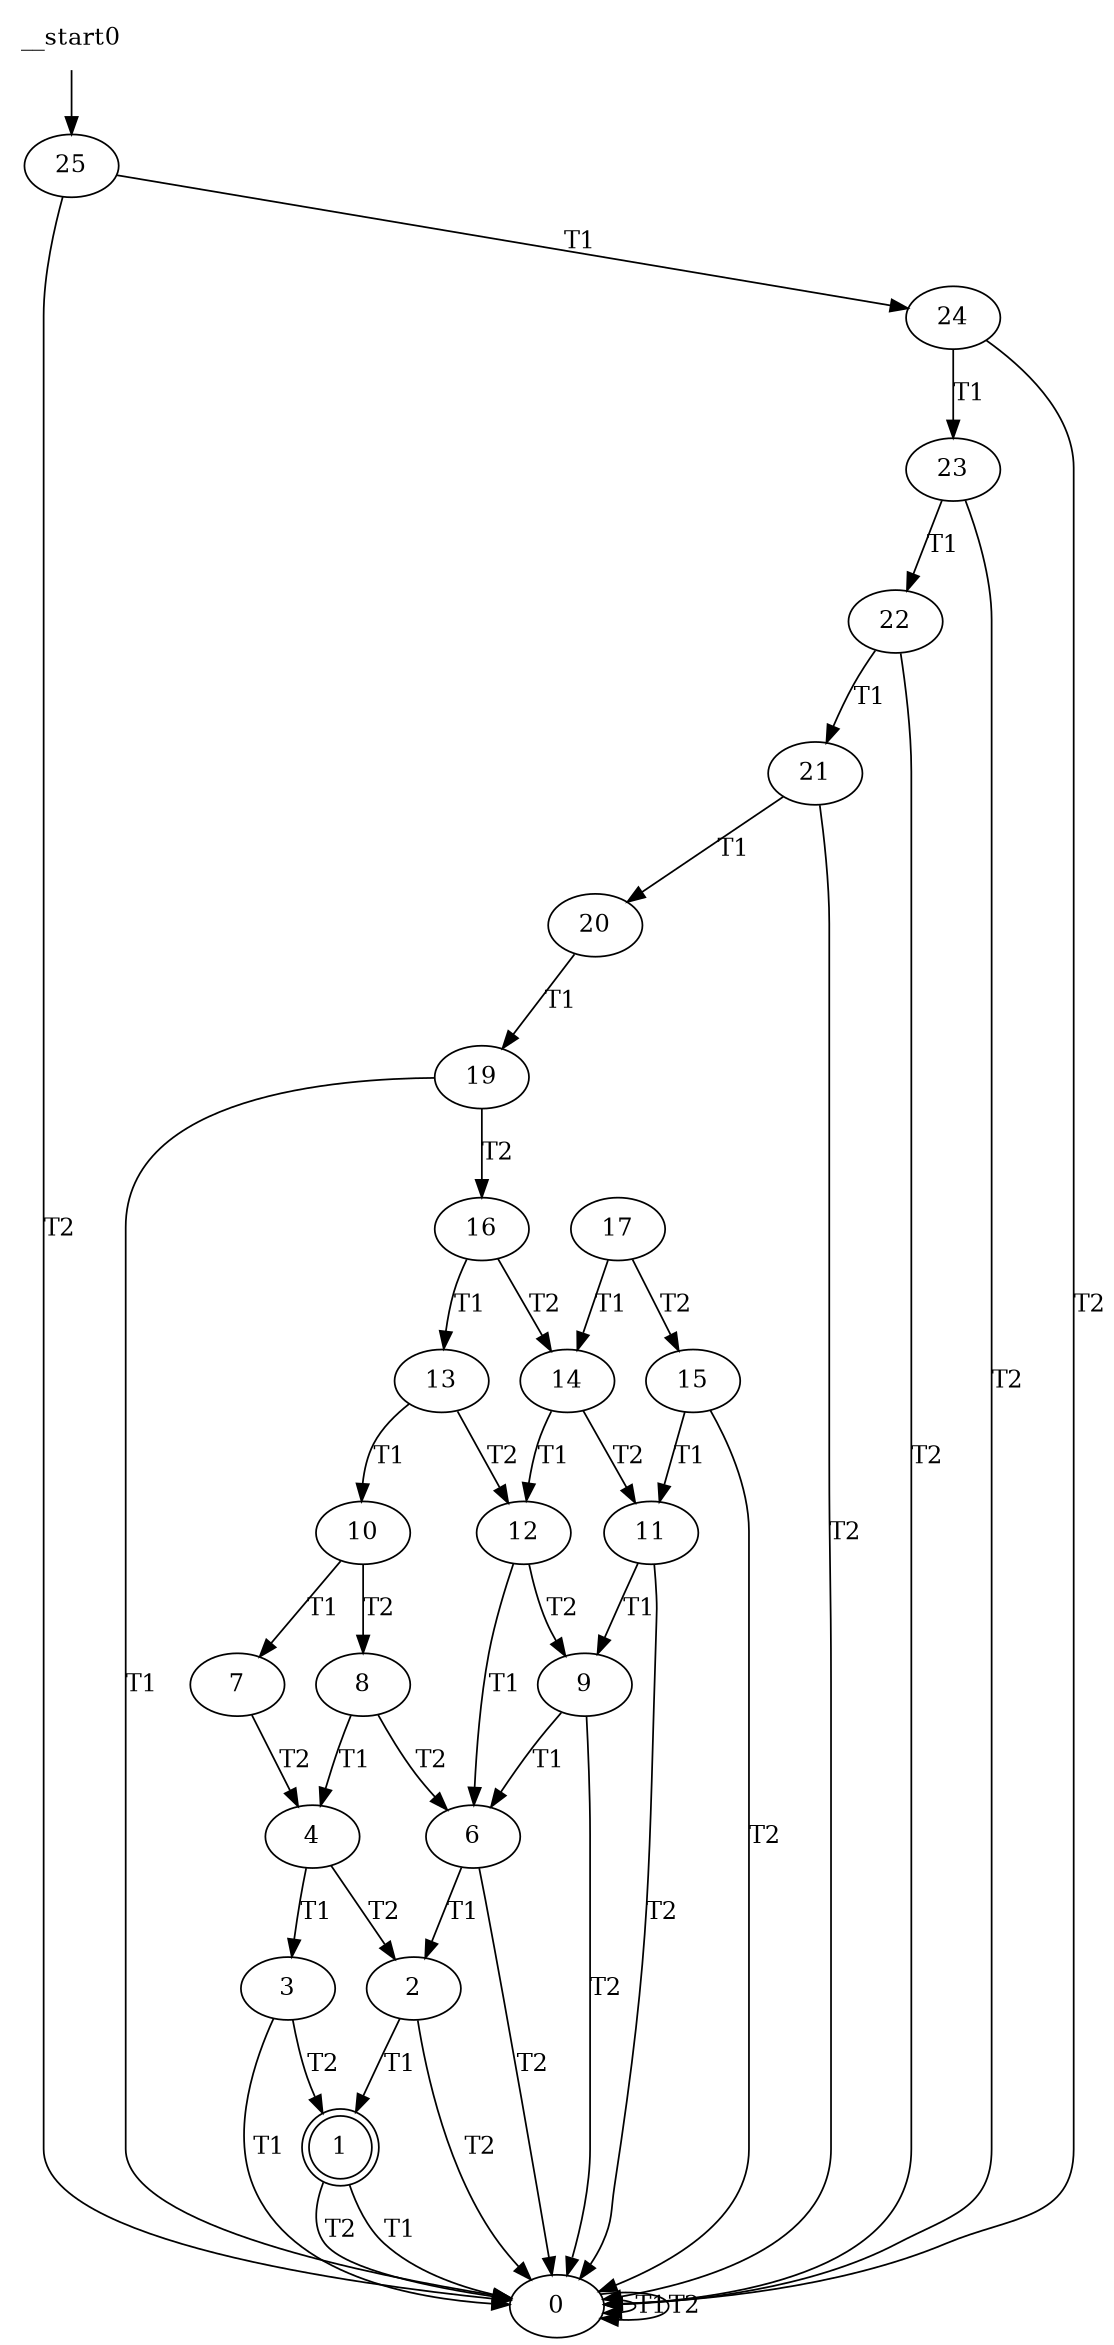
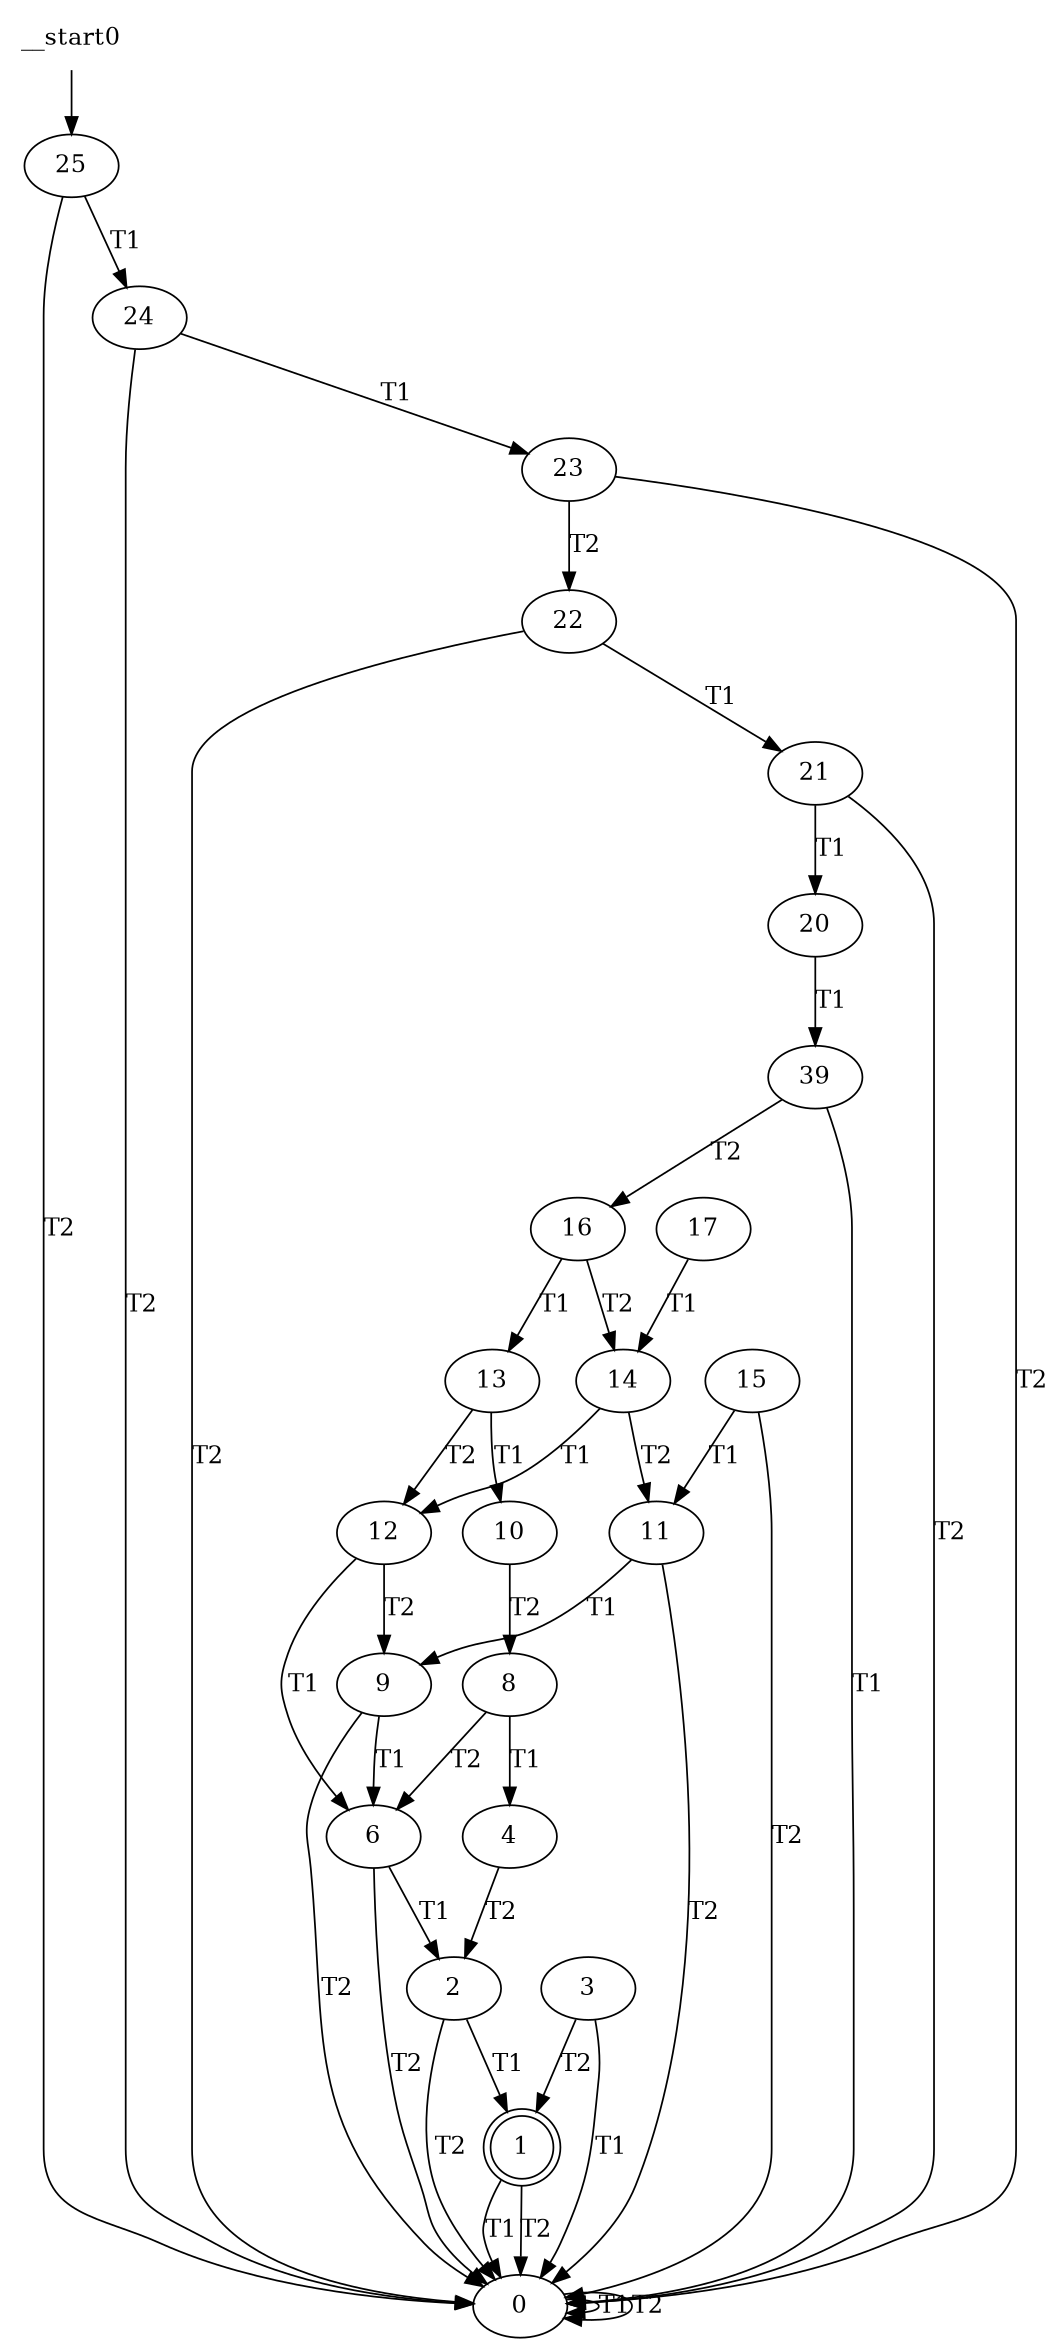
edge "23" -> "22": label "T1" -> "T2"
node "19": label "19" -> "39"
edge "17" -> "15": removed, label "T2"
node "7": removed
edge "4" -> "3": removed, label "T1"
